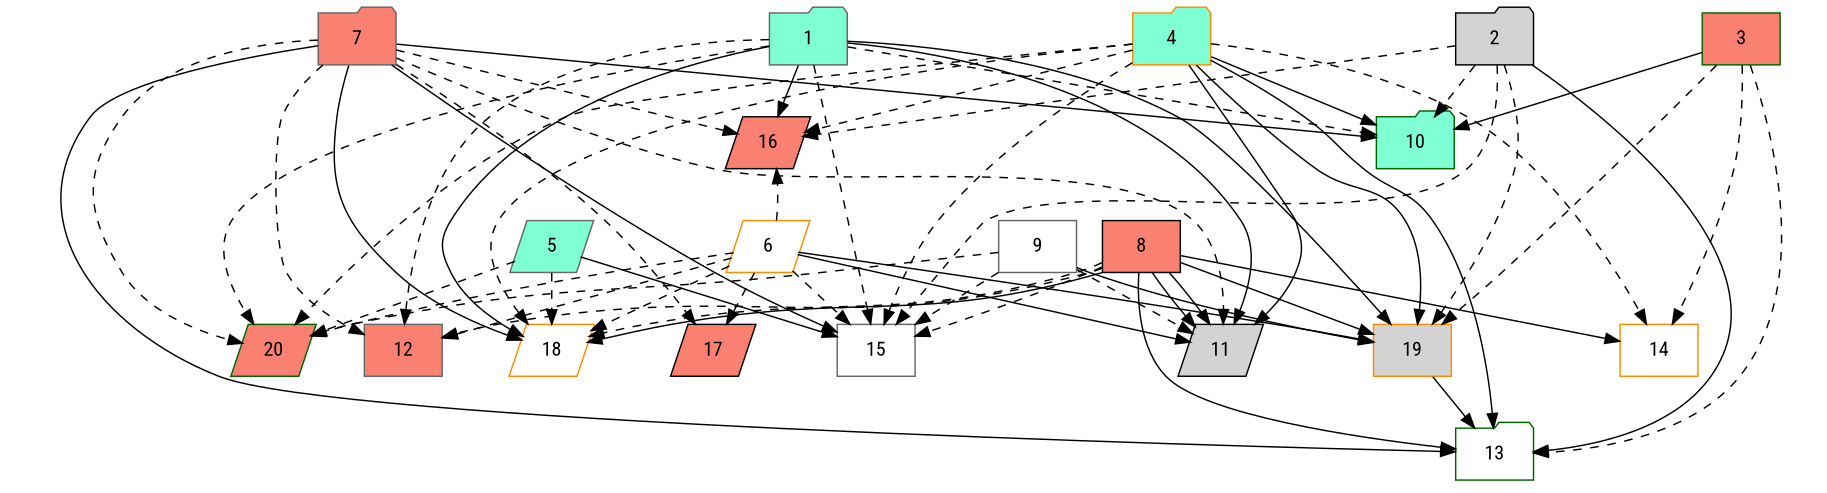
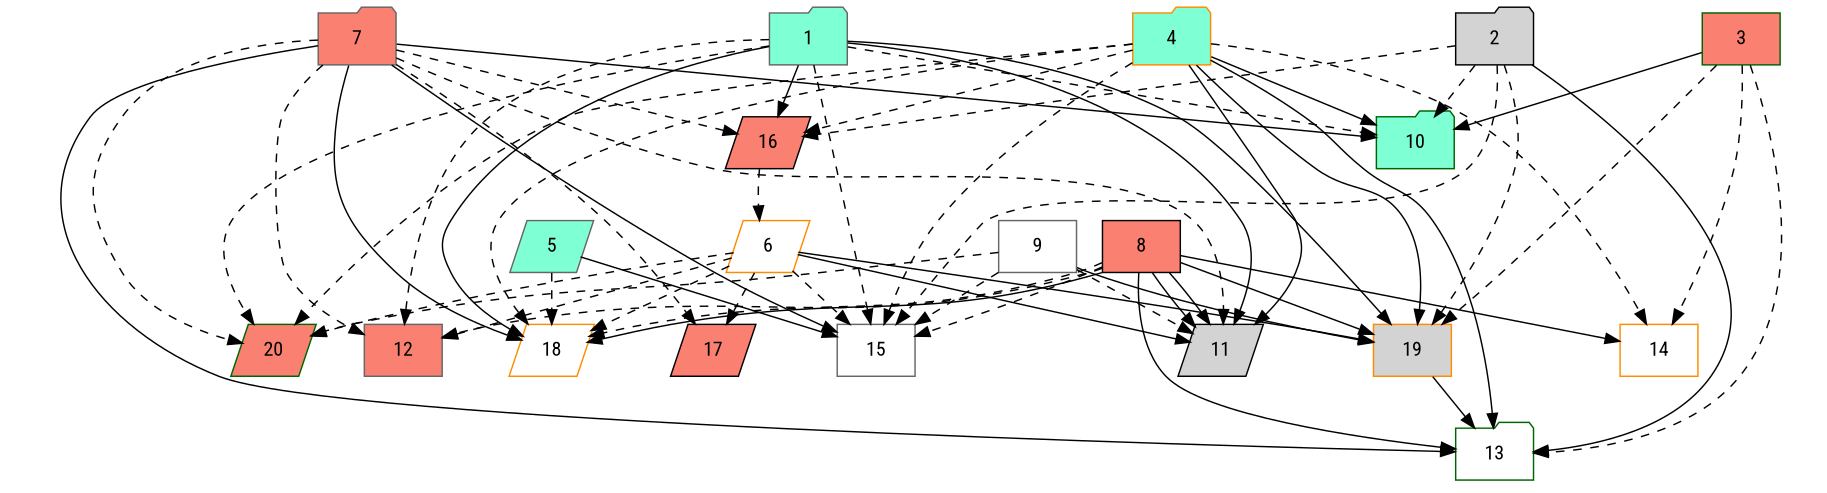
edge "6" -> "16": reversed
edge "5" -> "20": removed
